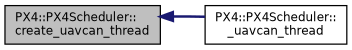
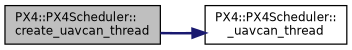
edge "PX4::PX4Scheduler:: _uavcan_thread" -> "PX4::PX4Scheduler:: create_uavcan_thread": reversed
